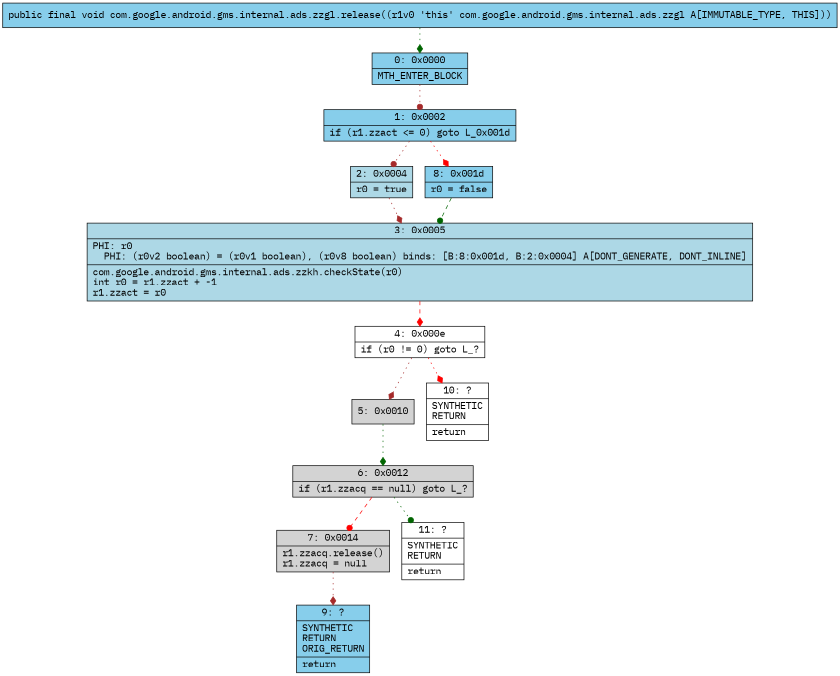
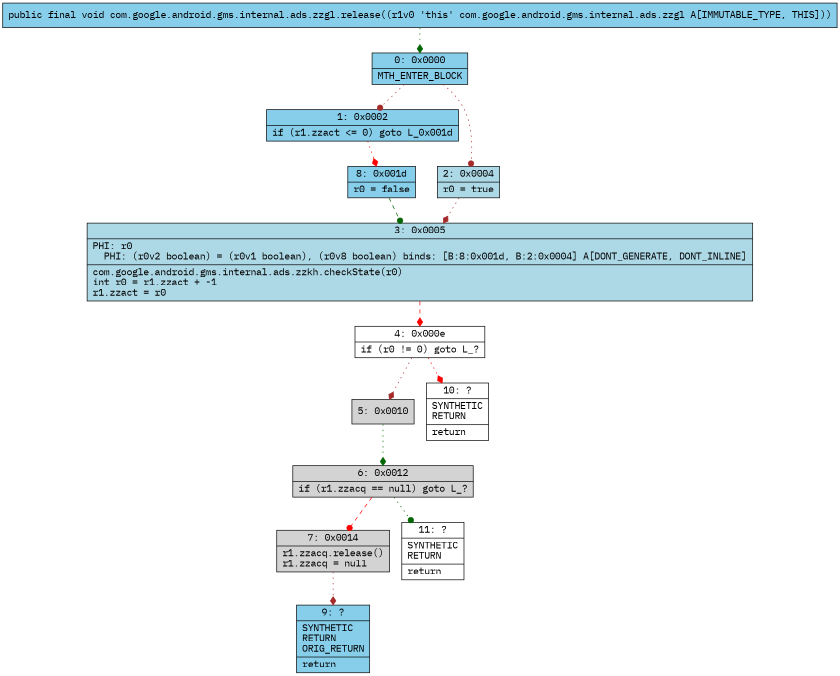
edge "1: 0x0002" -> "2: 0x0004": now "0: 0x0000" -> "2: 0x0004"
